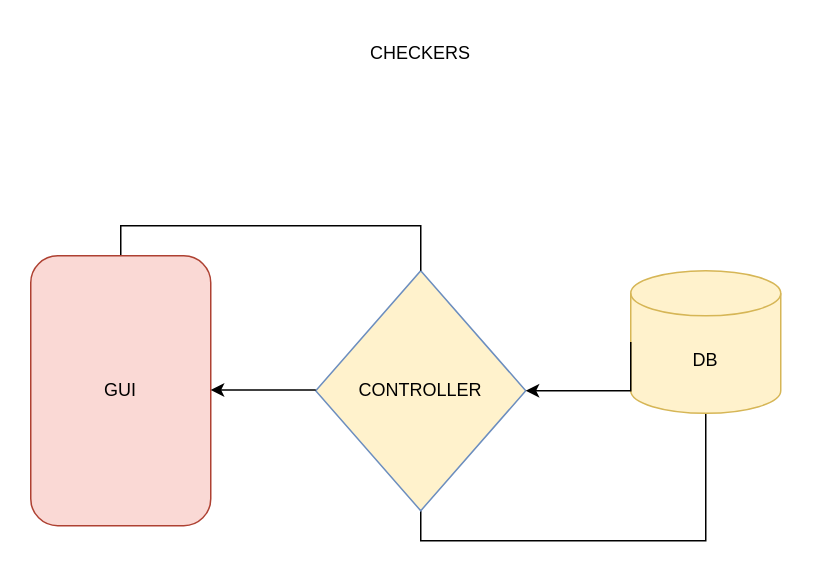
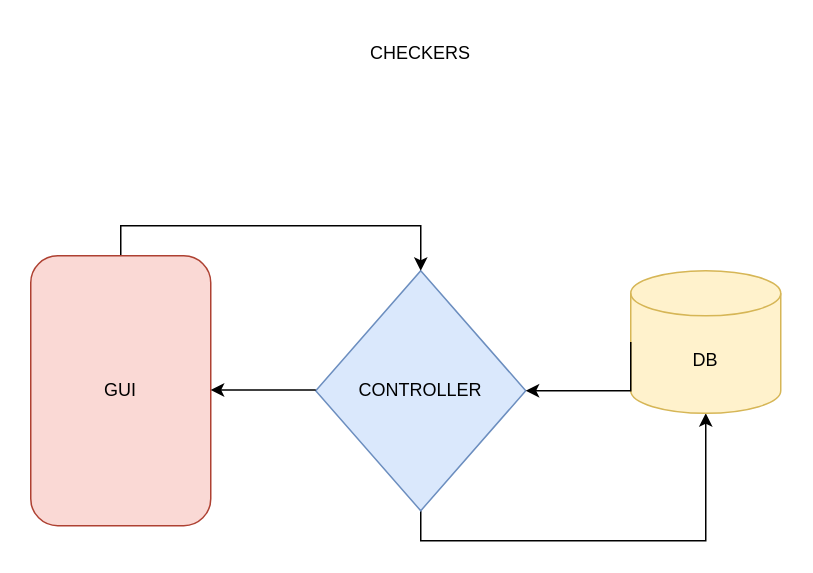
edge "GUI" -- "CONTROLLER": arrowhead none -> classic
node "CONTROLLER": fillcolor #fff2cc -> #dae8fc
edge "DB" -- "CONTROLLER": arrowhead none -> classic
